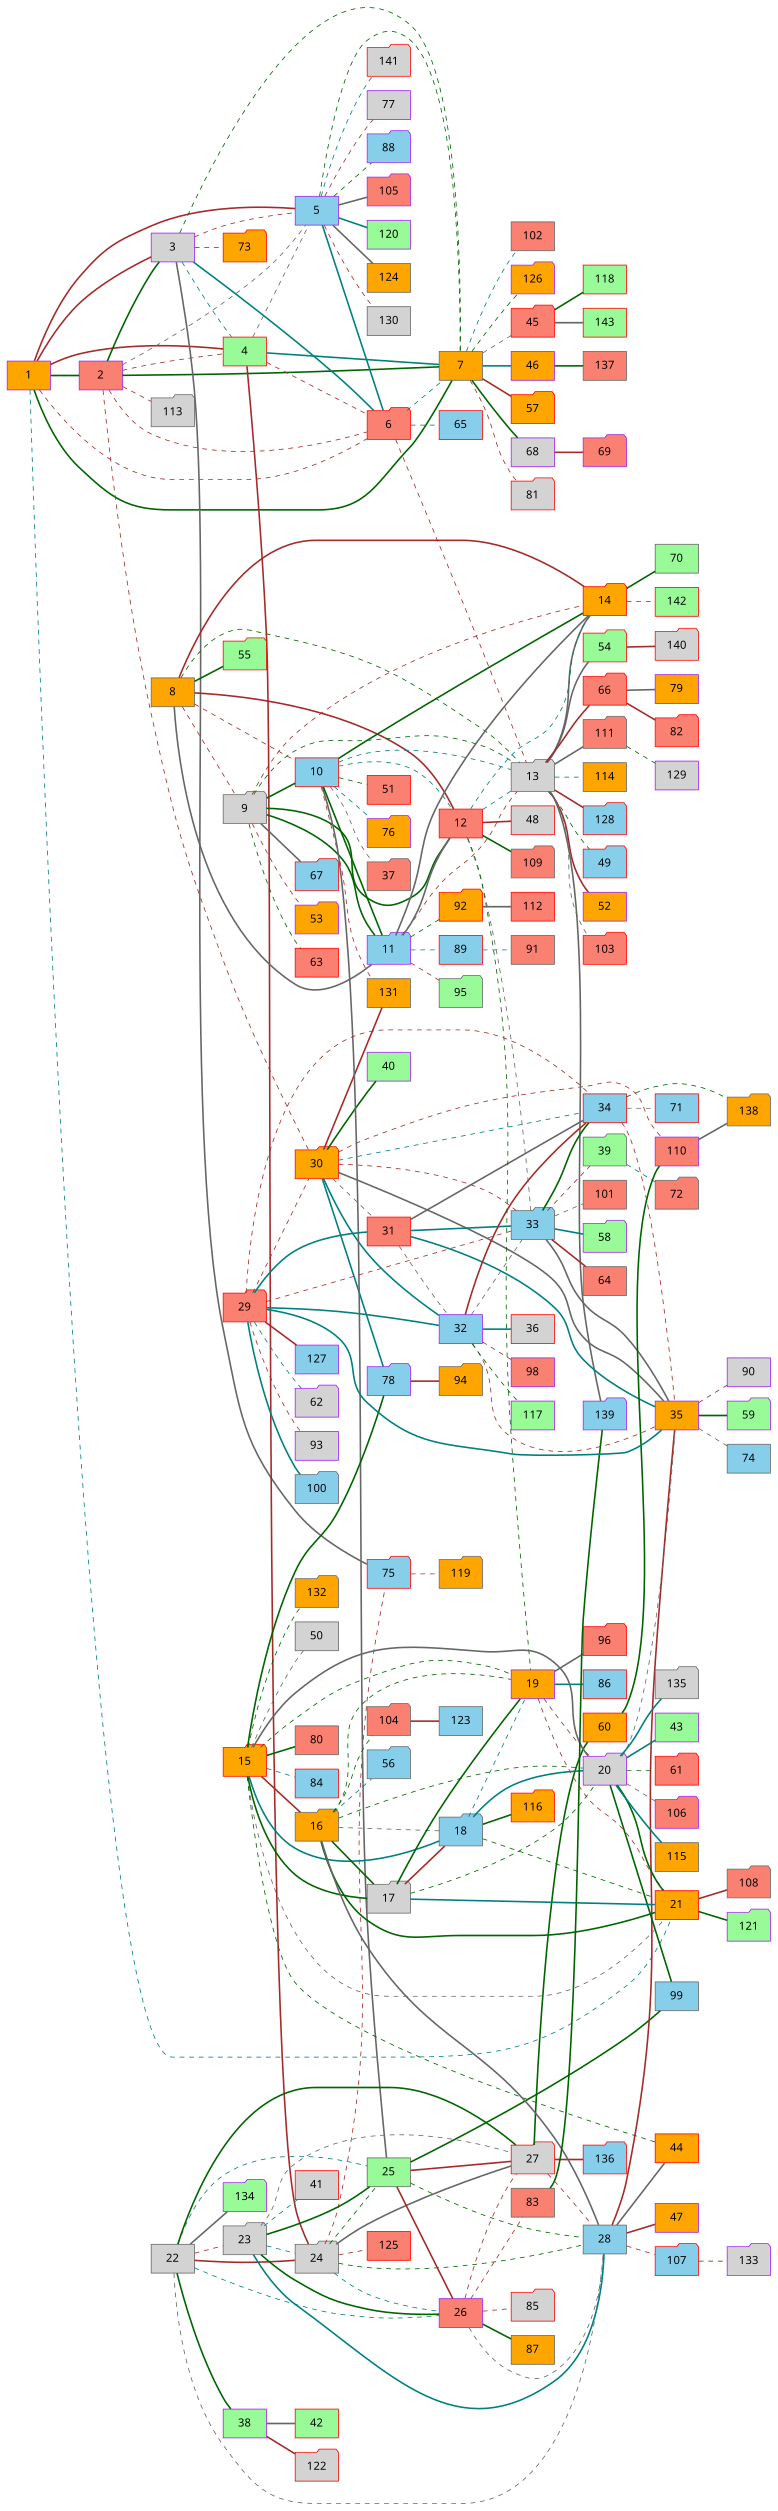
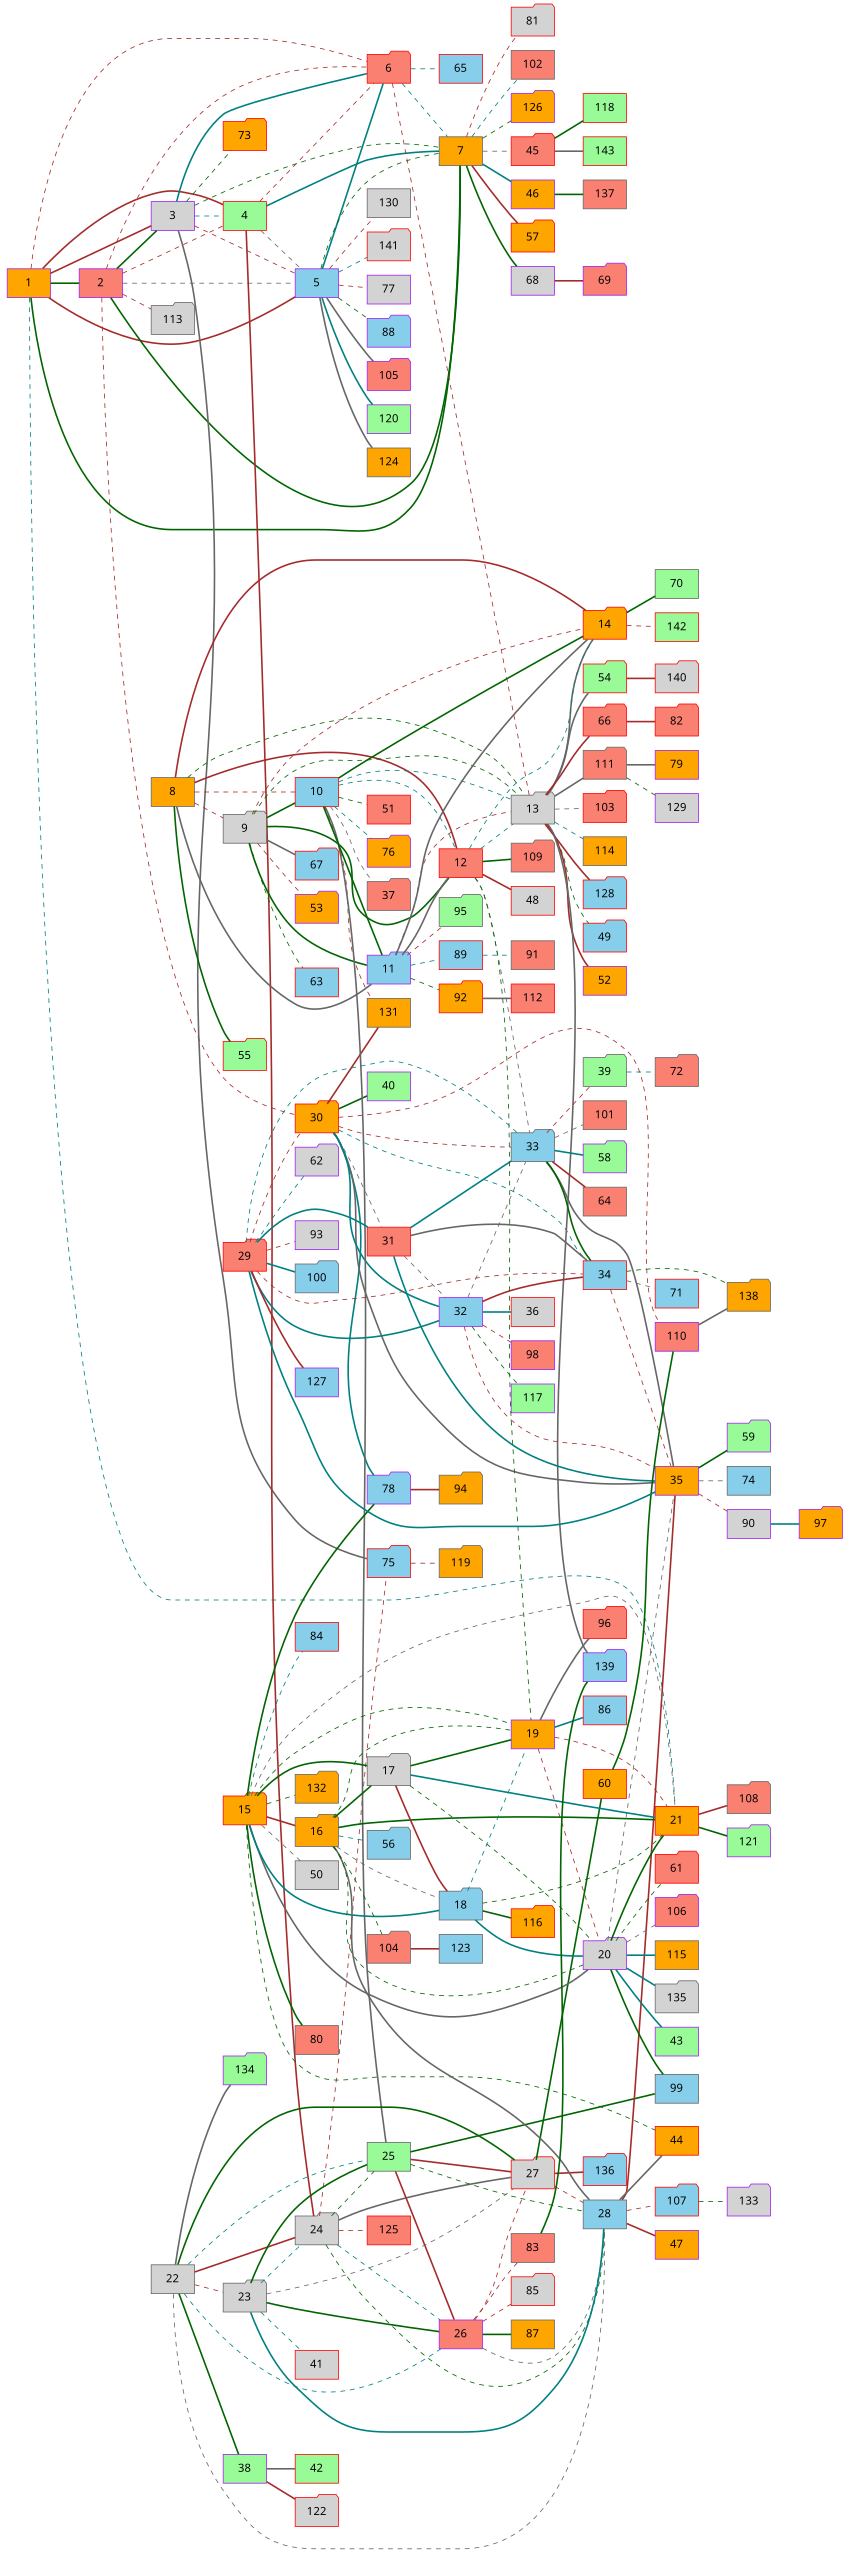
edge "79" -- "66": now "79" -- "111"
node "63": fillcolor salmon -> skyblue
edge "33" -- "29": color brown -> teal
node "97": added
